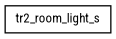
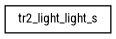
node "tr2_room_light_s": label "tr2_room_light_s" -> "tr2_light_light_s"
